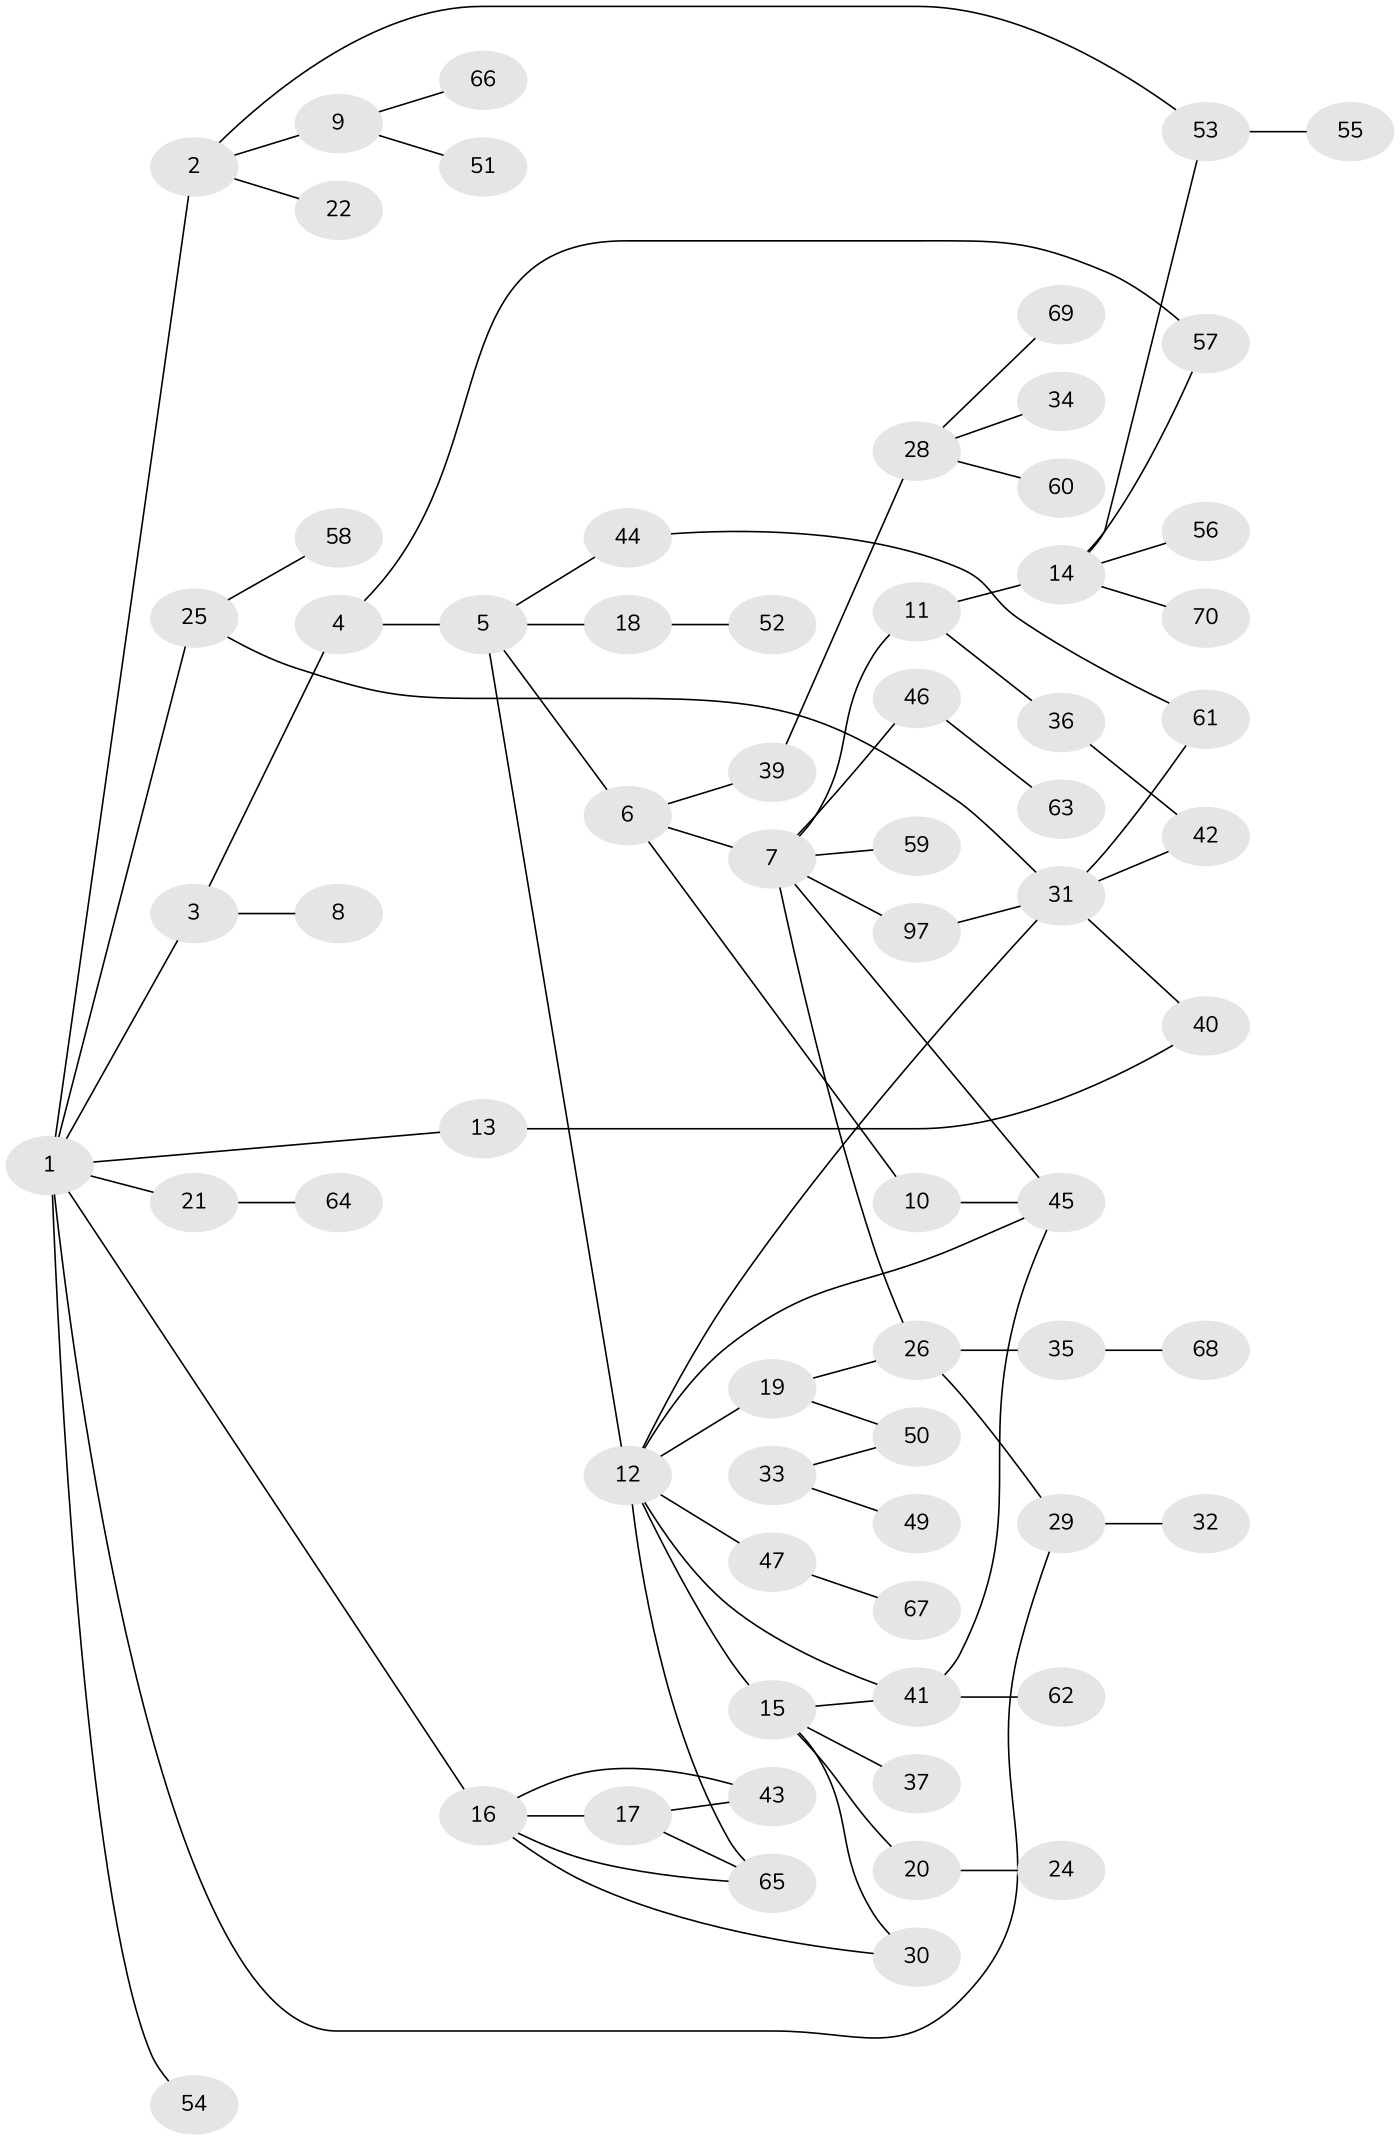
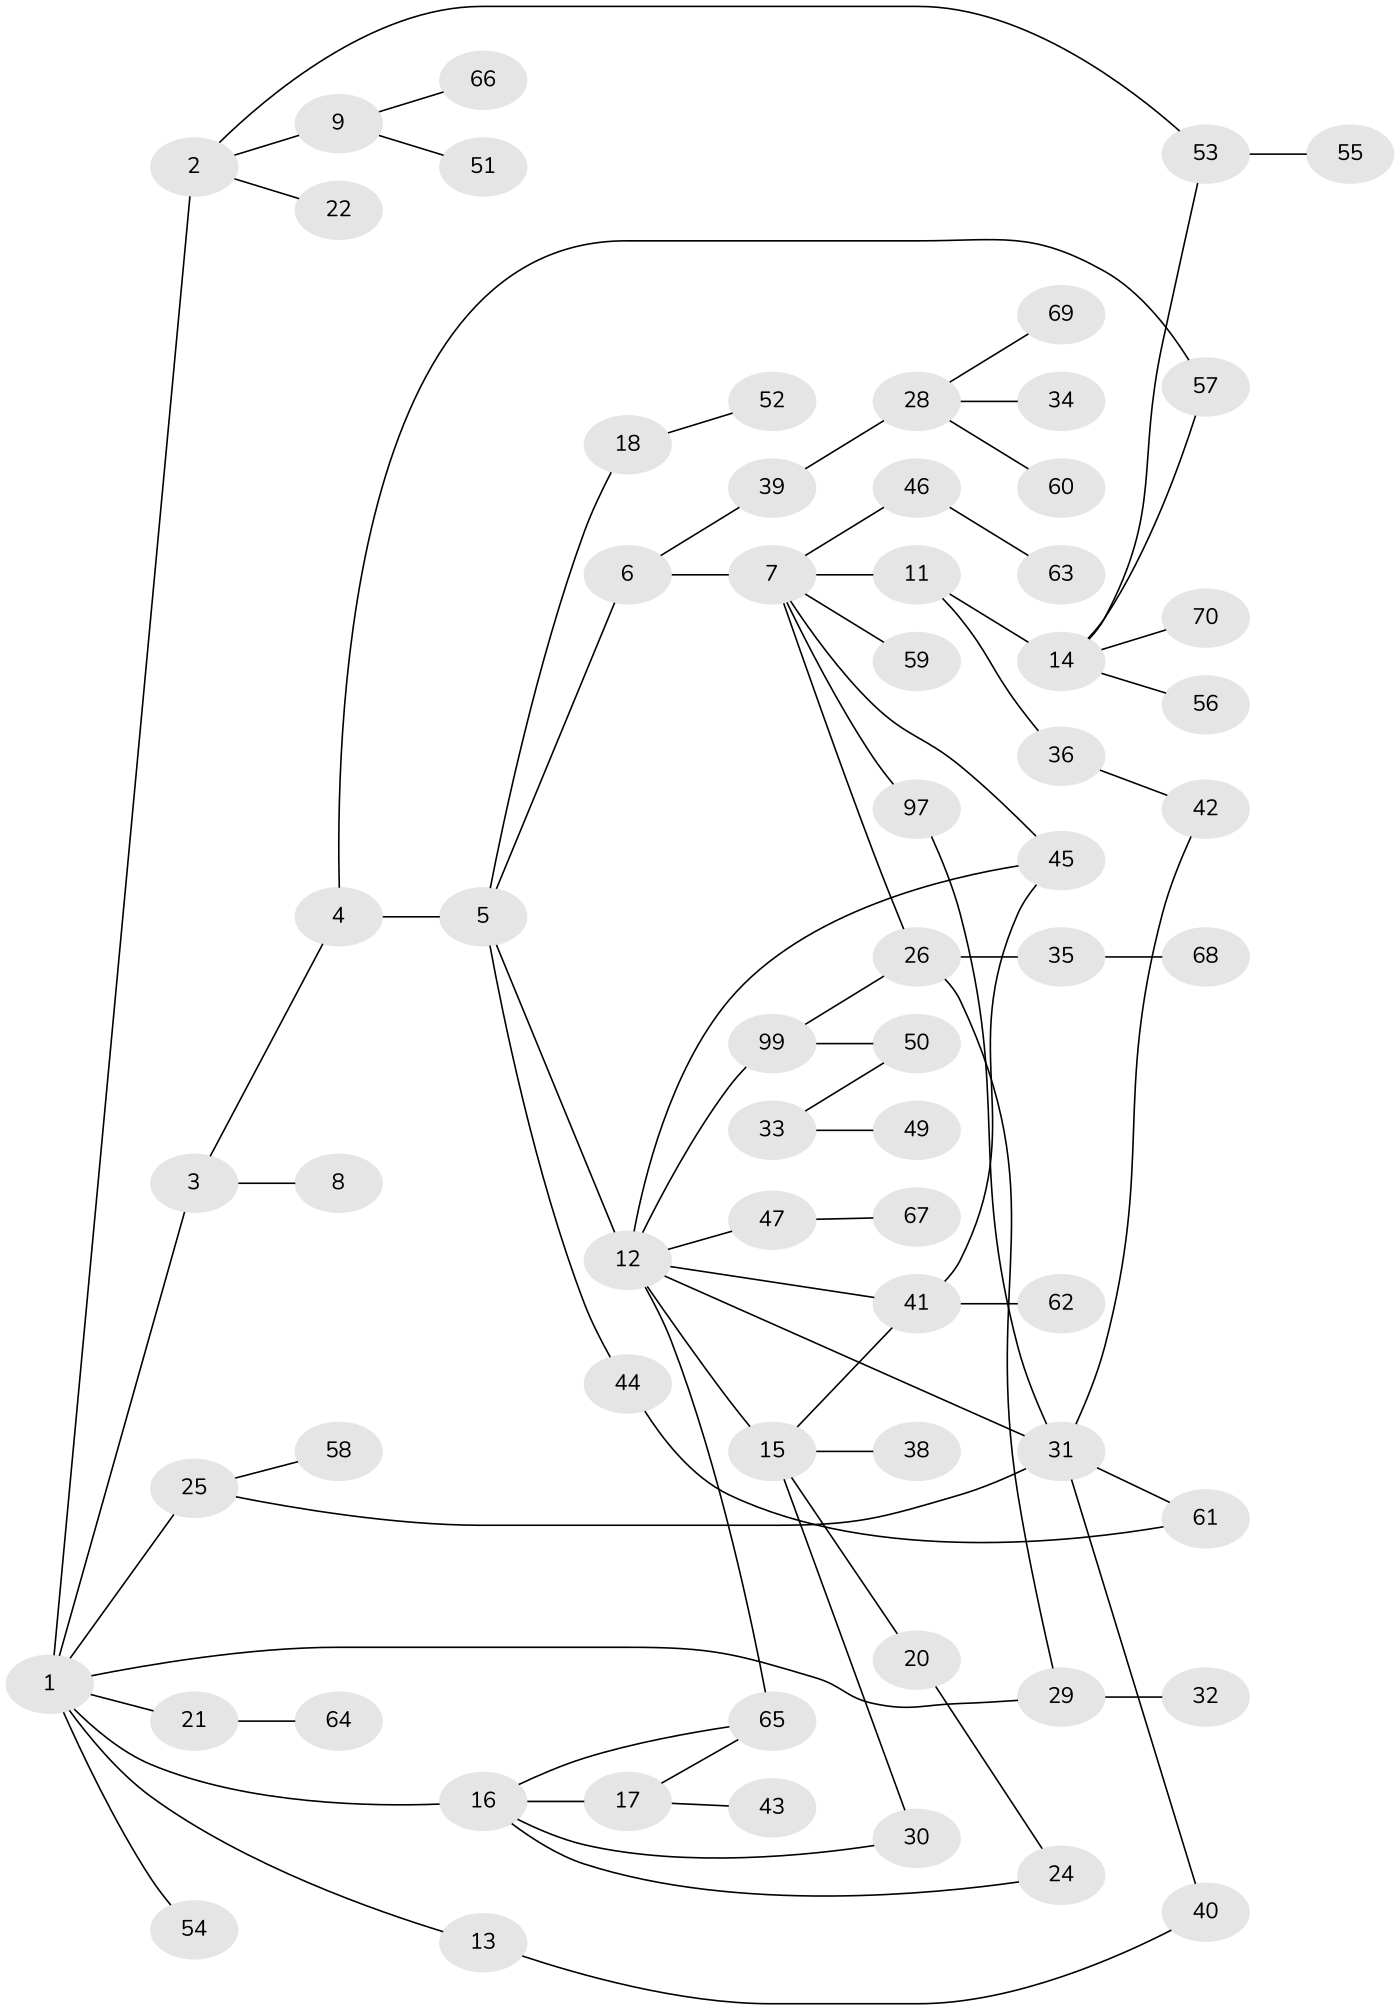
node "10": removed
node "19": label "19" -> "99"
edge "43" -- "16": now "24" -- "16"
node "37": label "37" -> "38"
